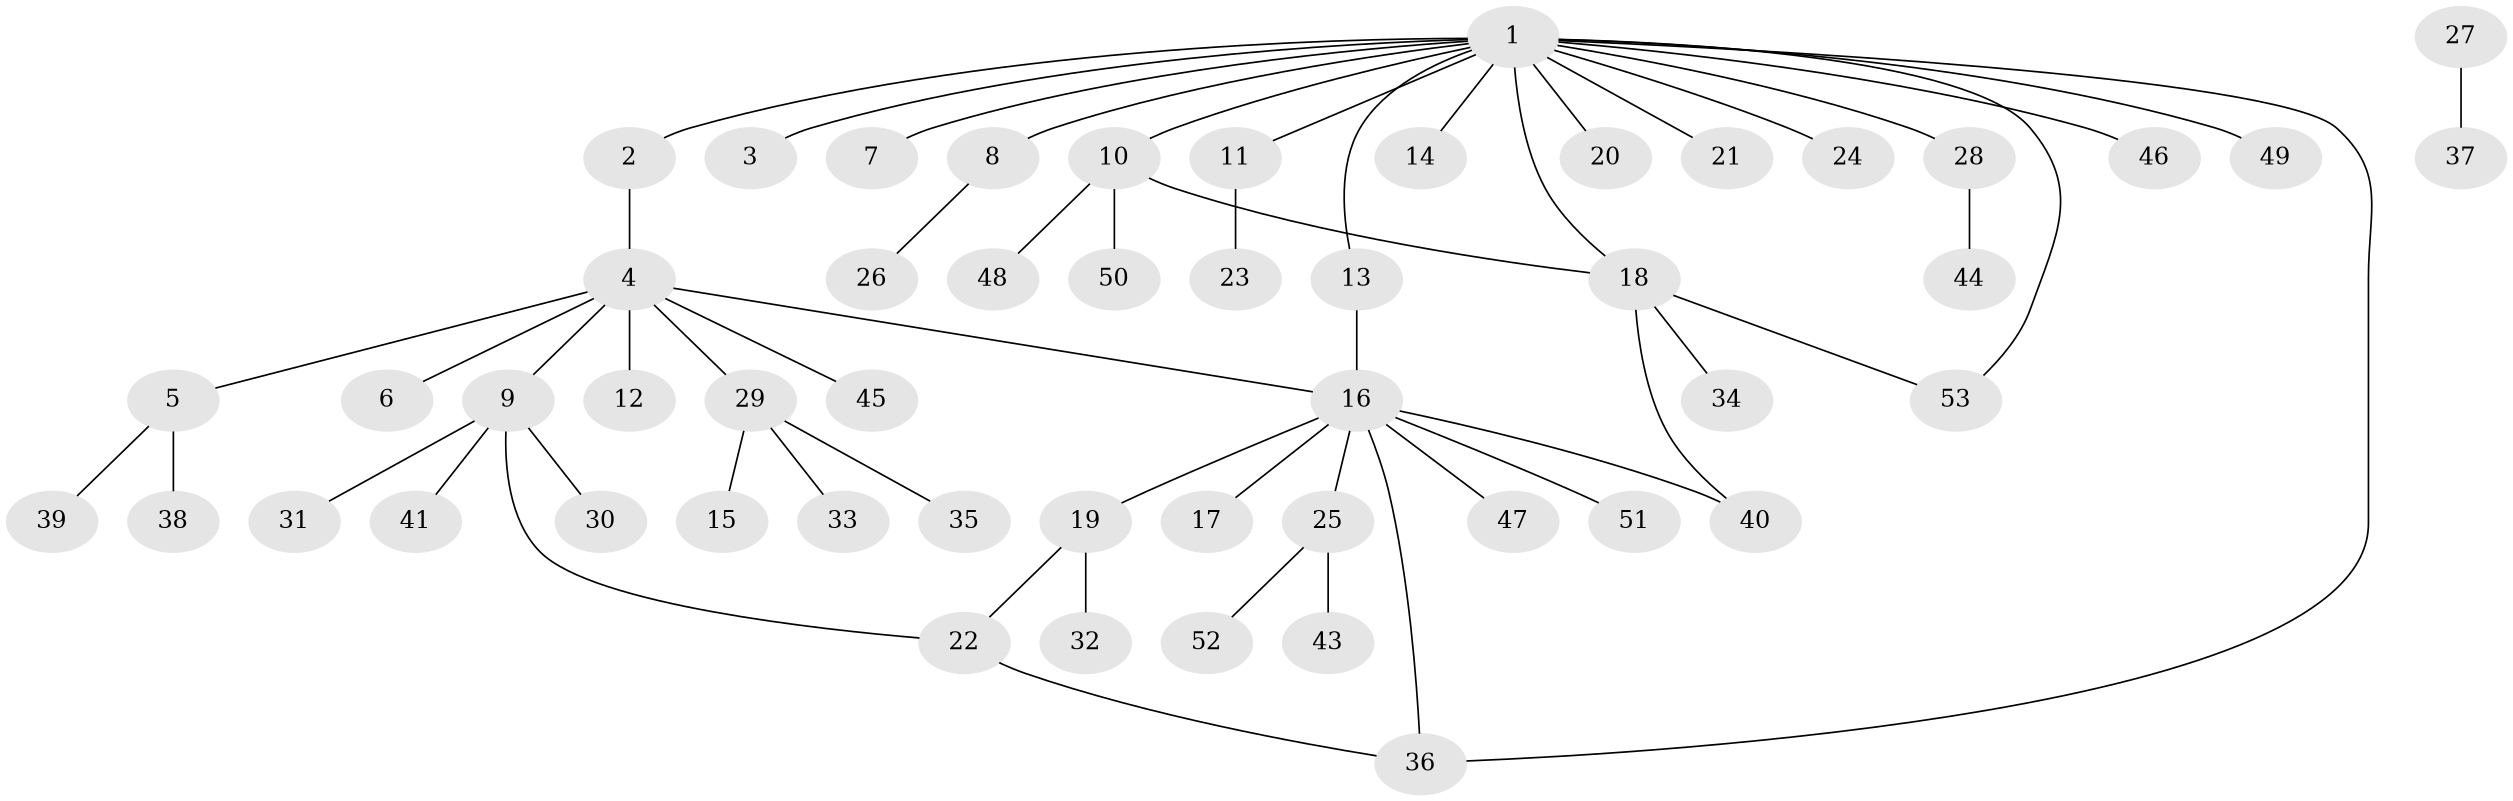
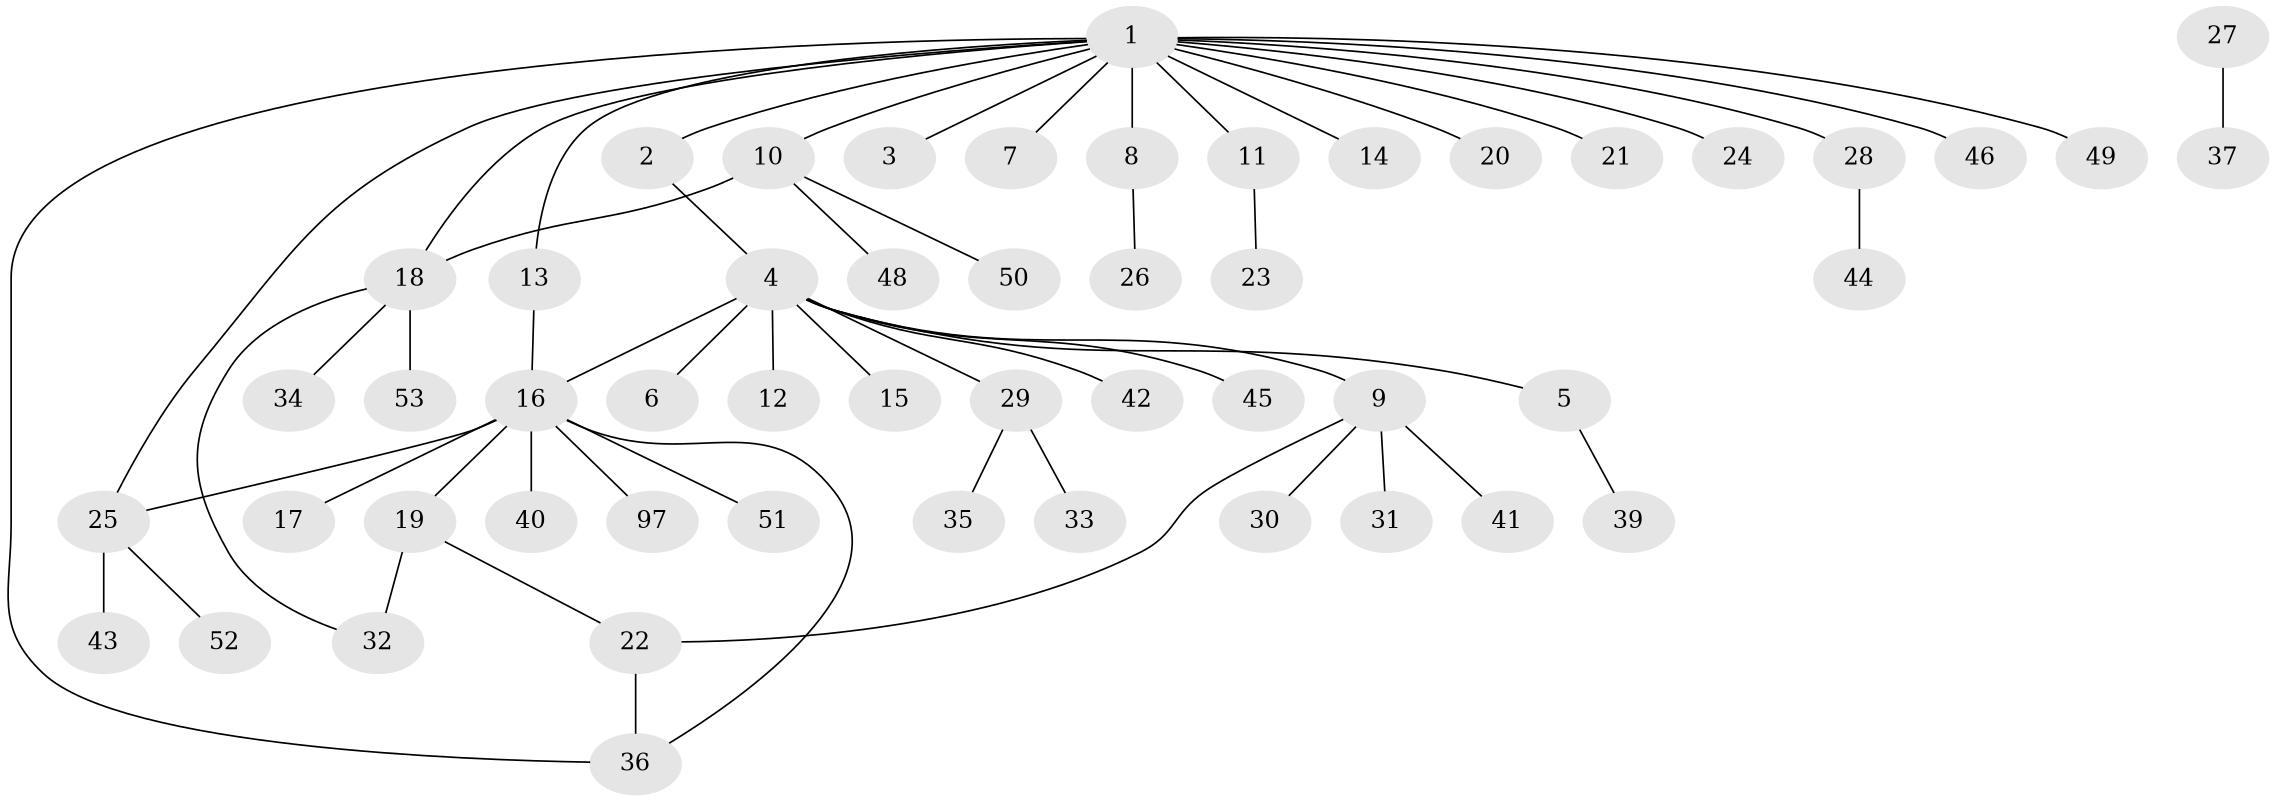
edge "1" -- "53": now "1" -- "25"
node "42": added
edge "18" -- "40": now "18" -- "32"
edge "29" -- "15": now "4" -- "15"
node "38": removed
node "47": label "47" -> "97"
